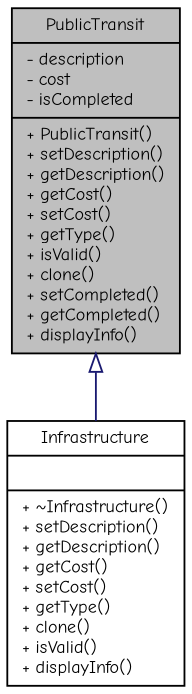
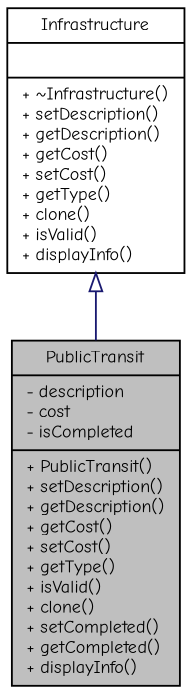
edge "Infrastructure" -> "PublicTransit": reversed
